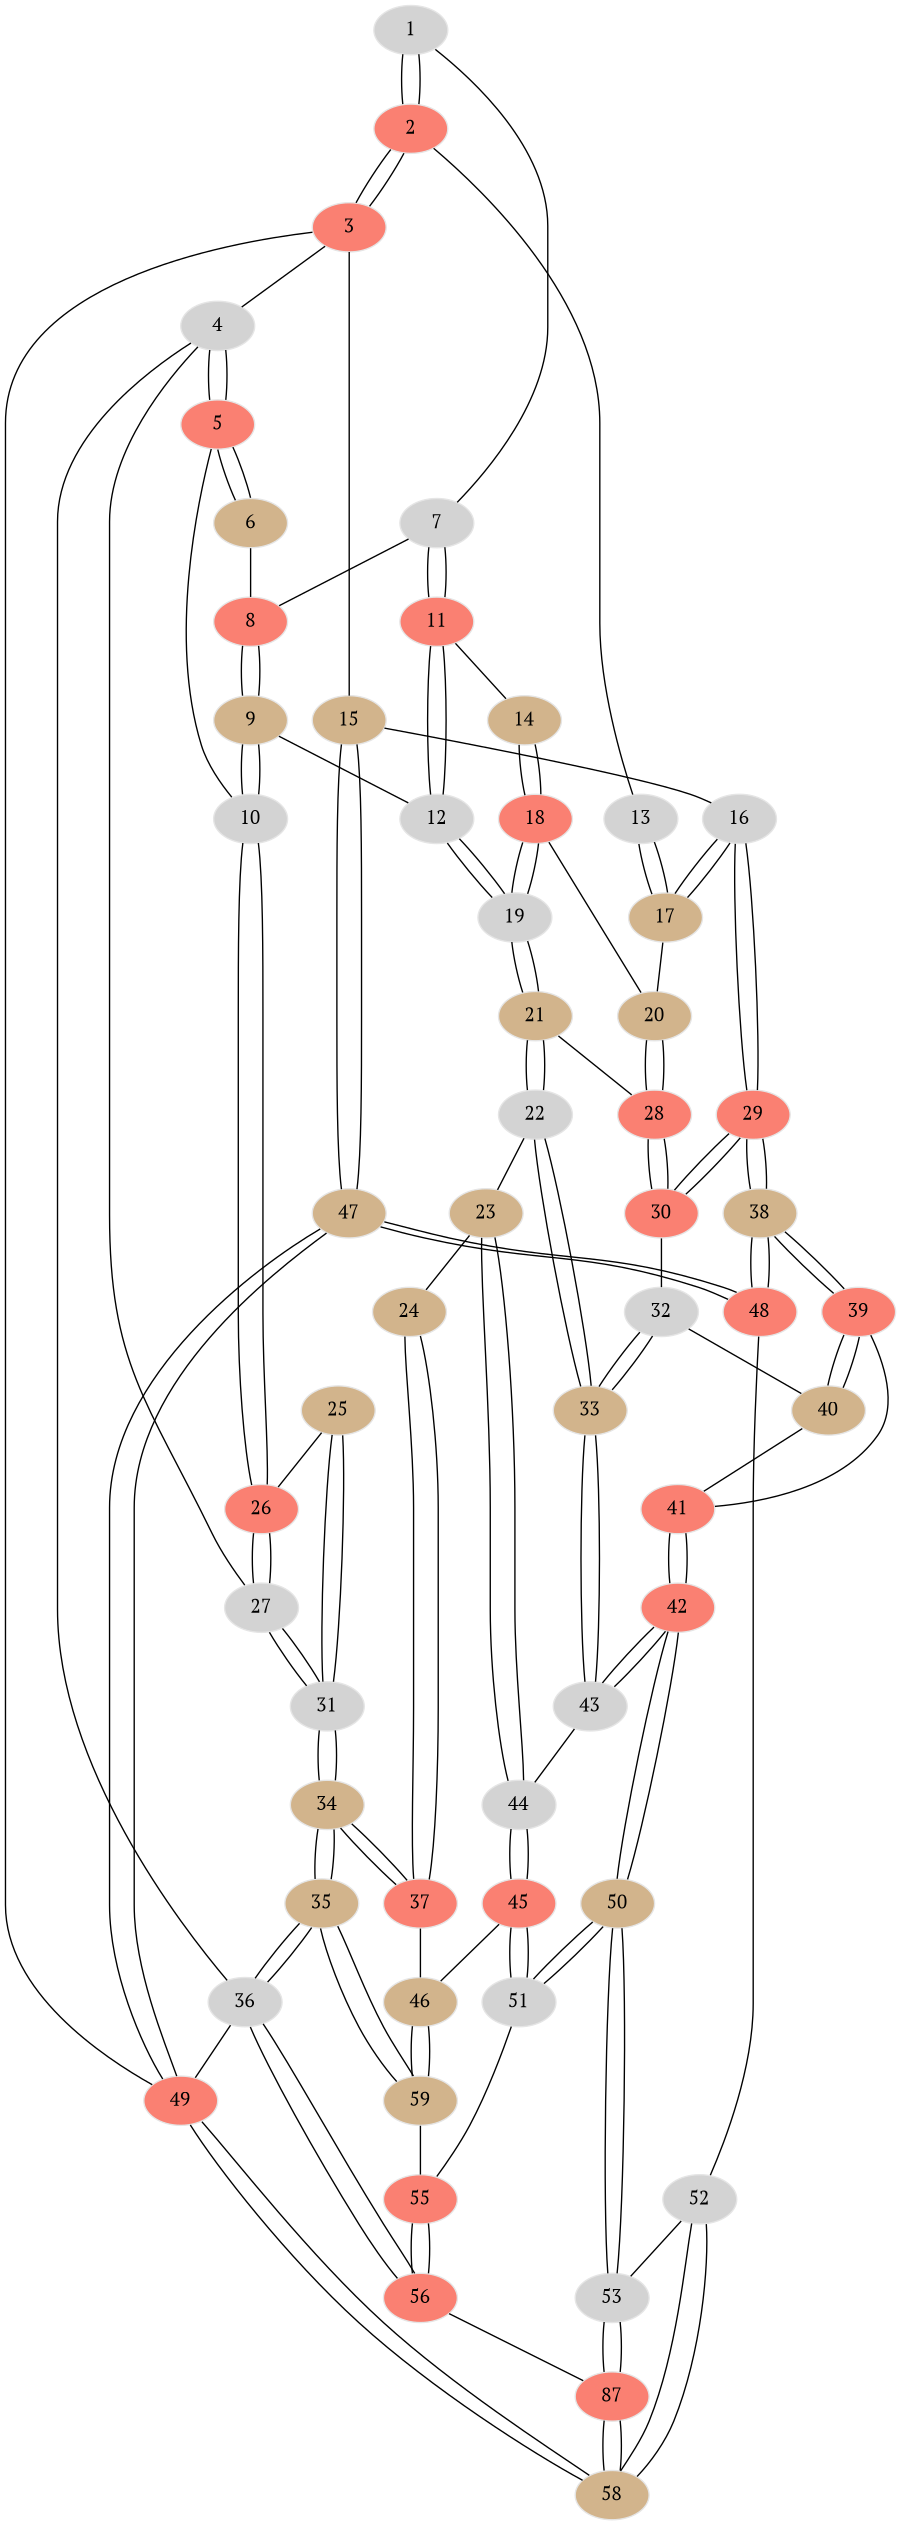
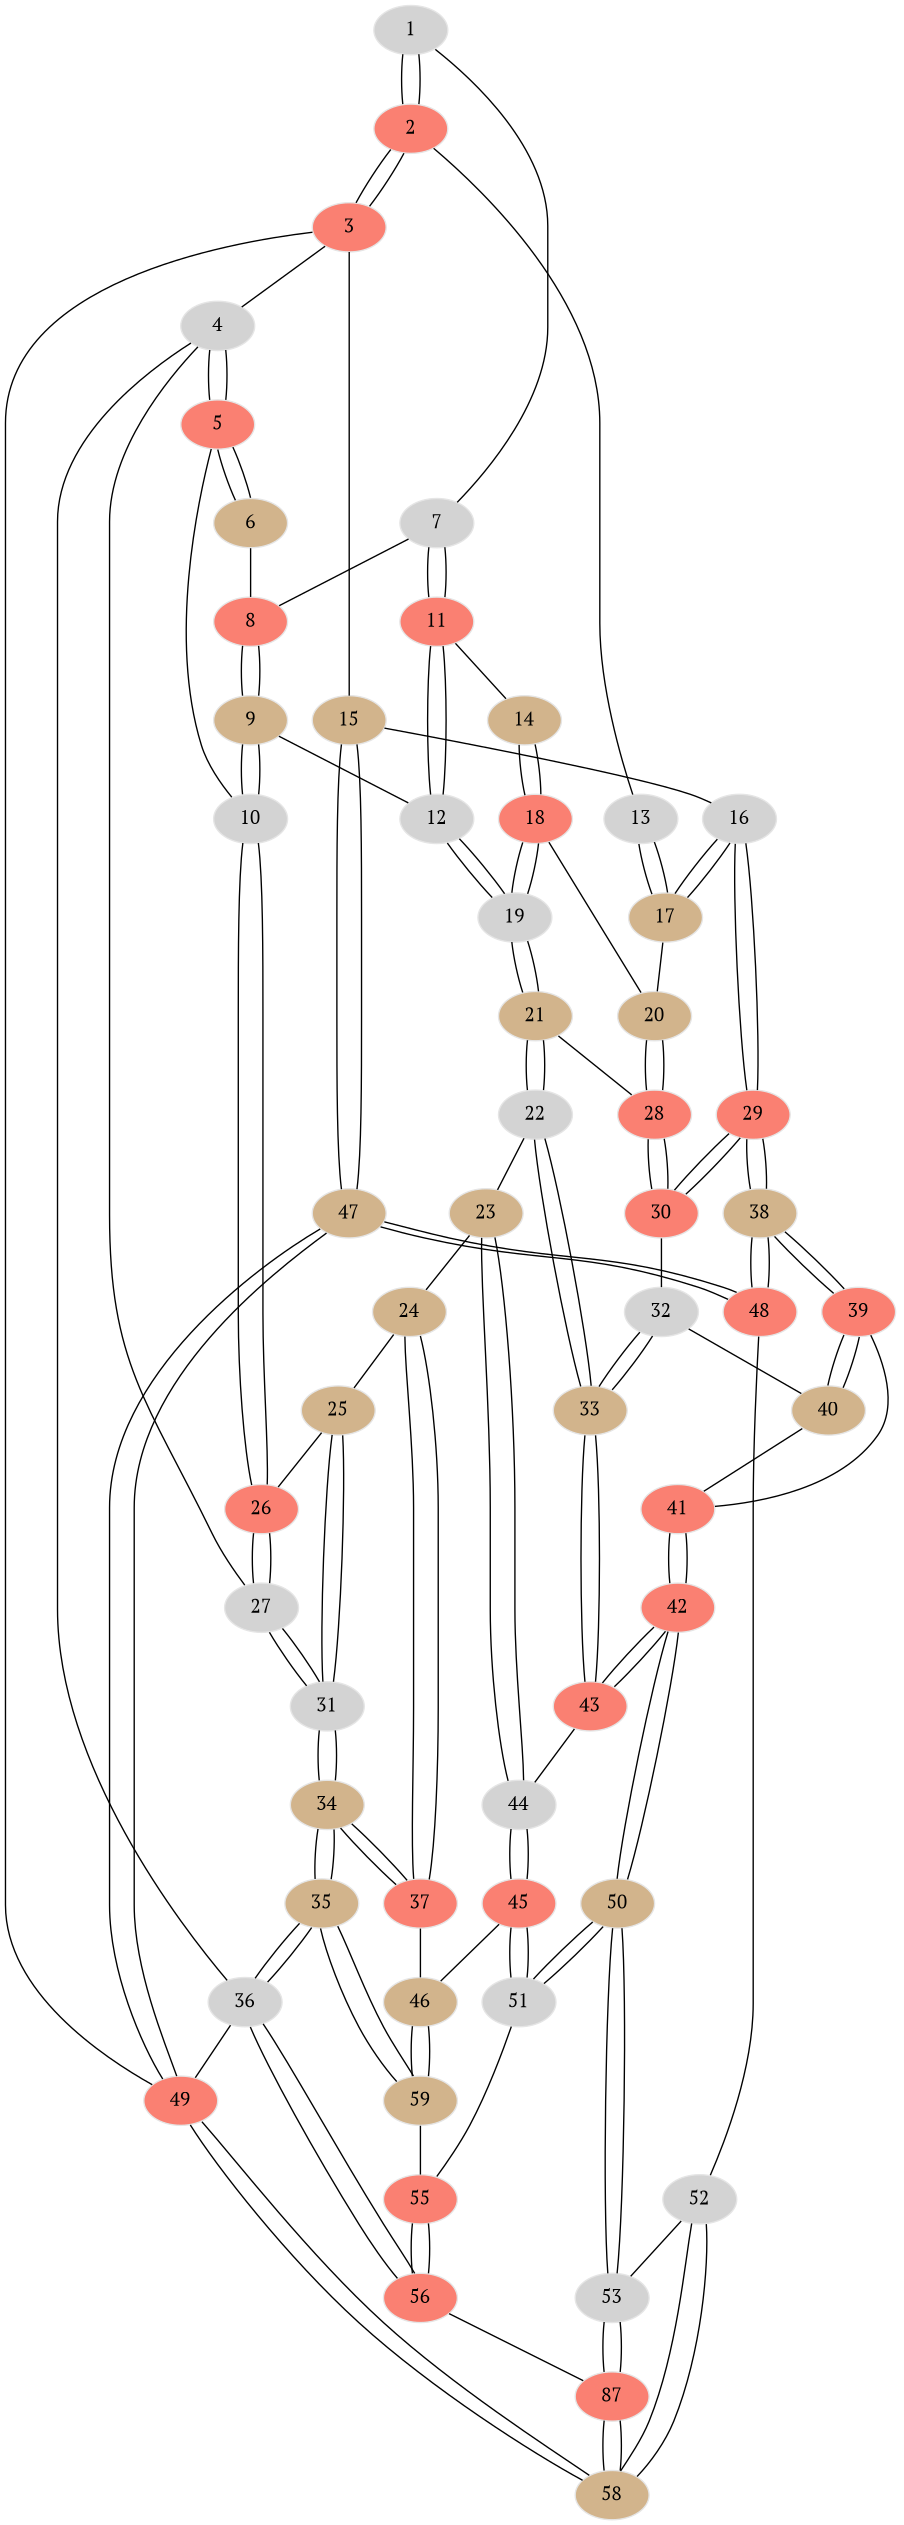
edge "24" -- "25": added
node "43": fillcolor lightgrey -> salmon
